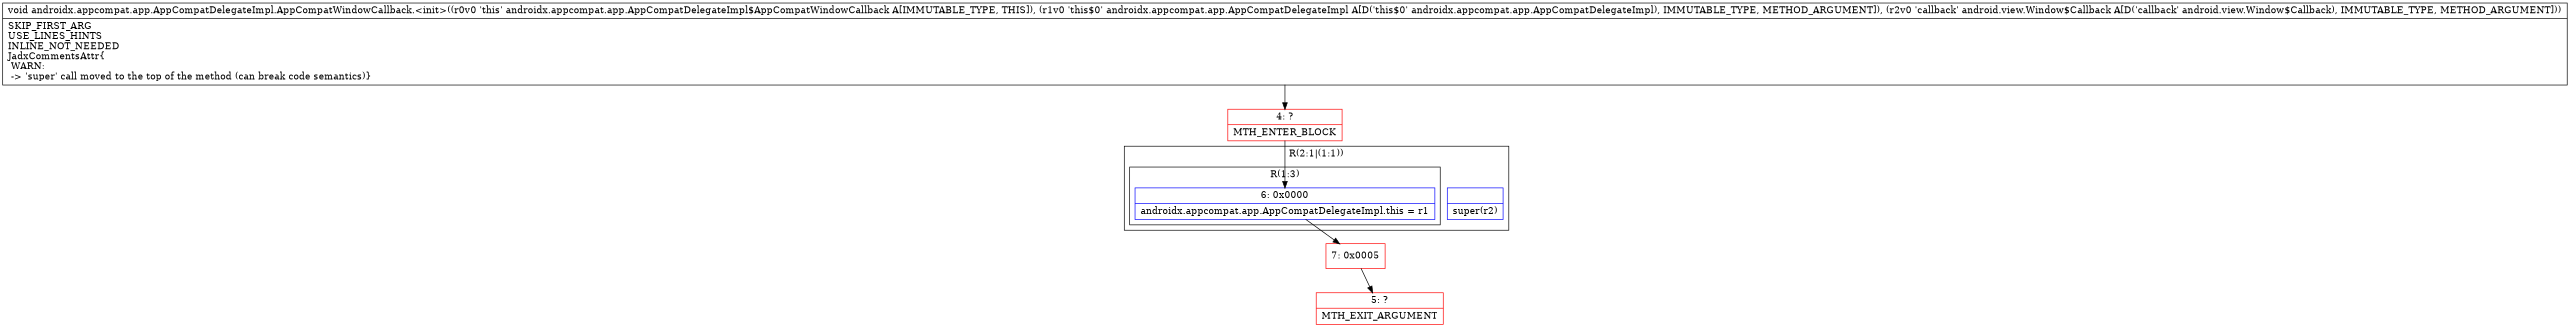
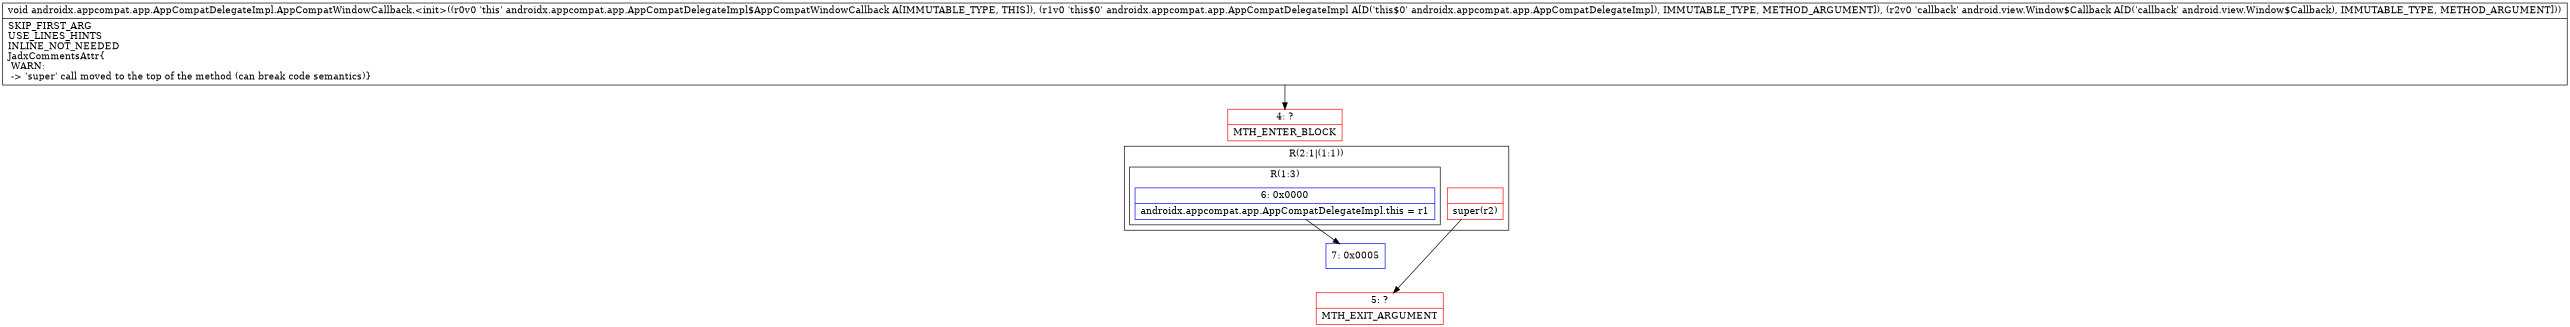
edge "4: ?" -> "6: 0x0000": removed
node "super(r2)": color blue -> red
node "7: 0x0005": color red -> blue
edge "7: 0x0005" -> "5: ?": now "super(r2)" -> "5: ?"
